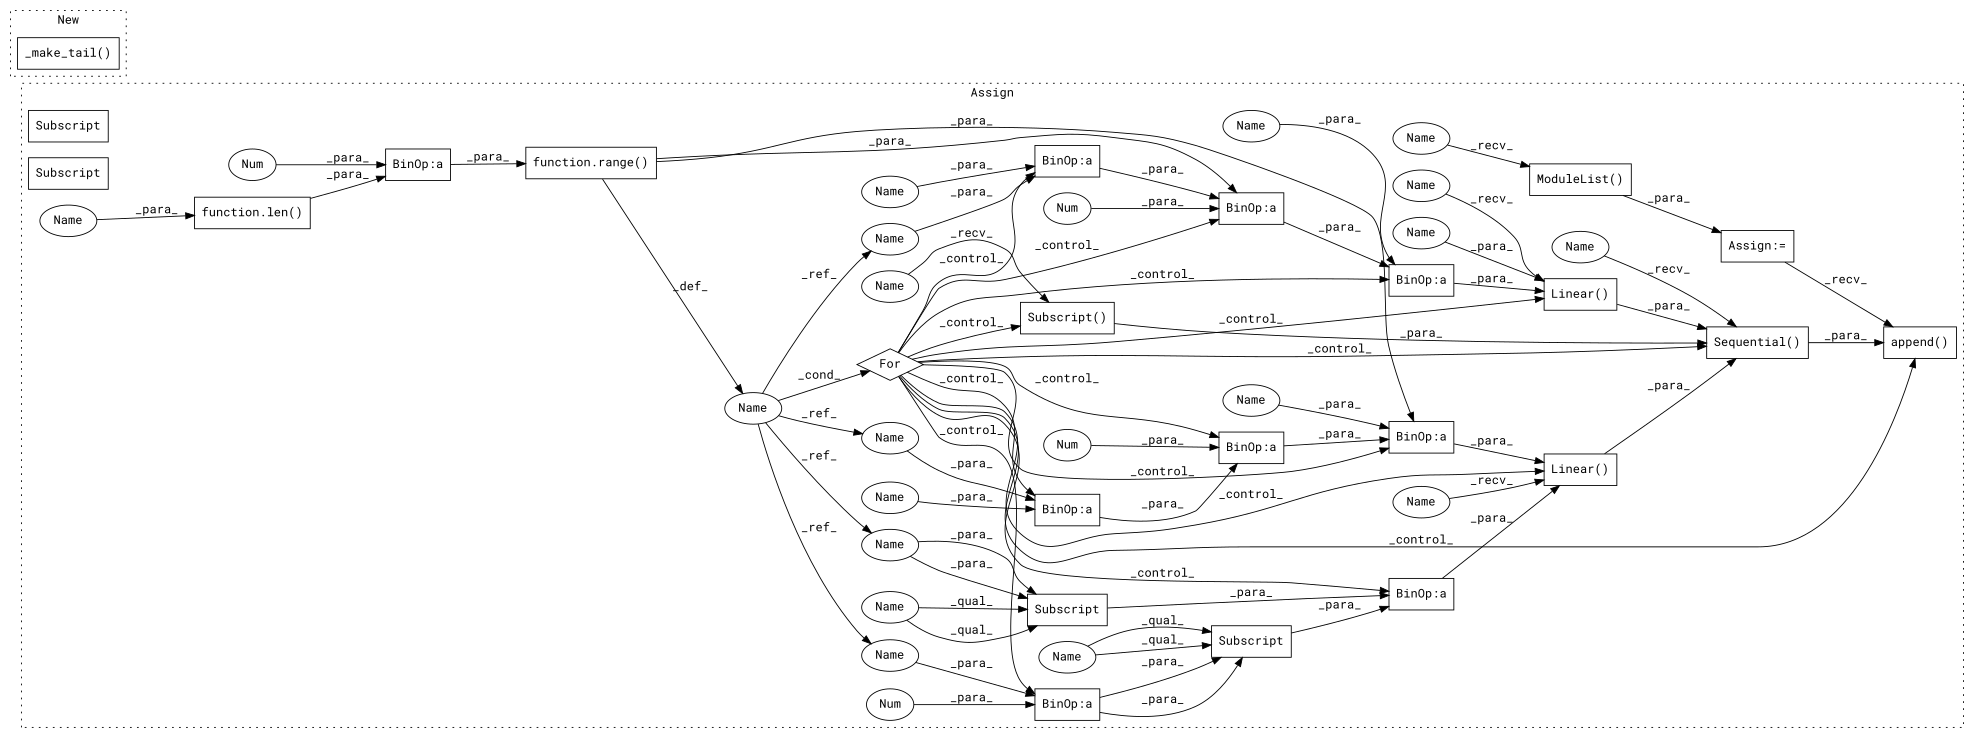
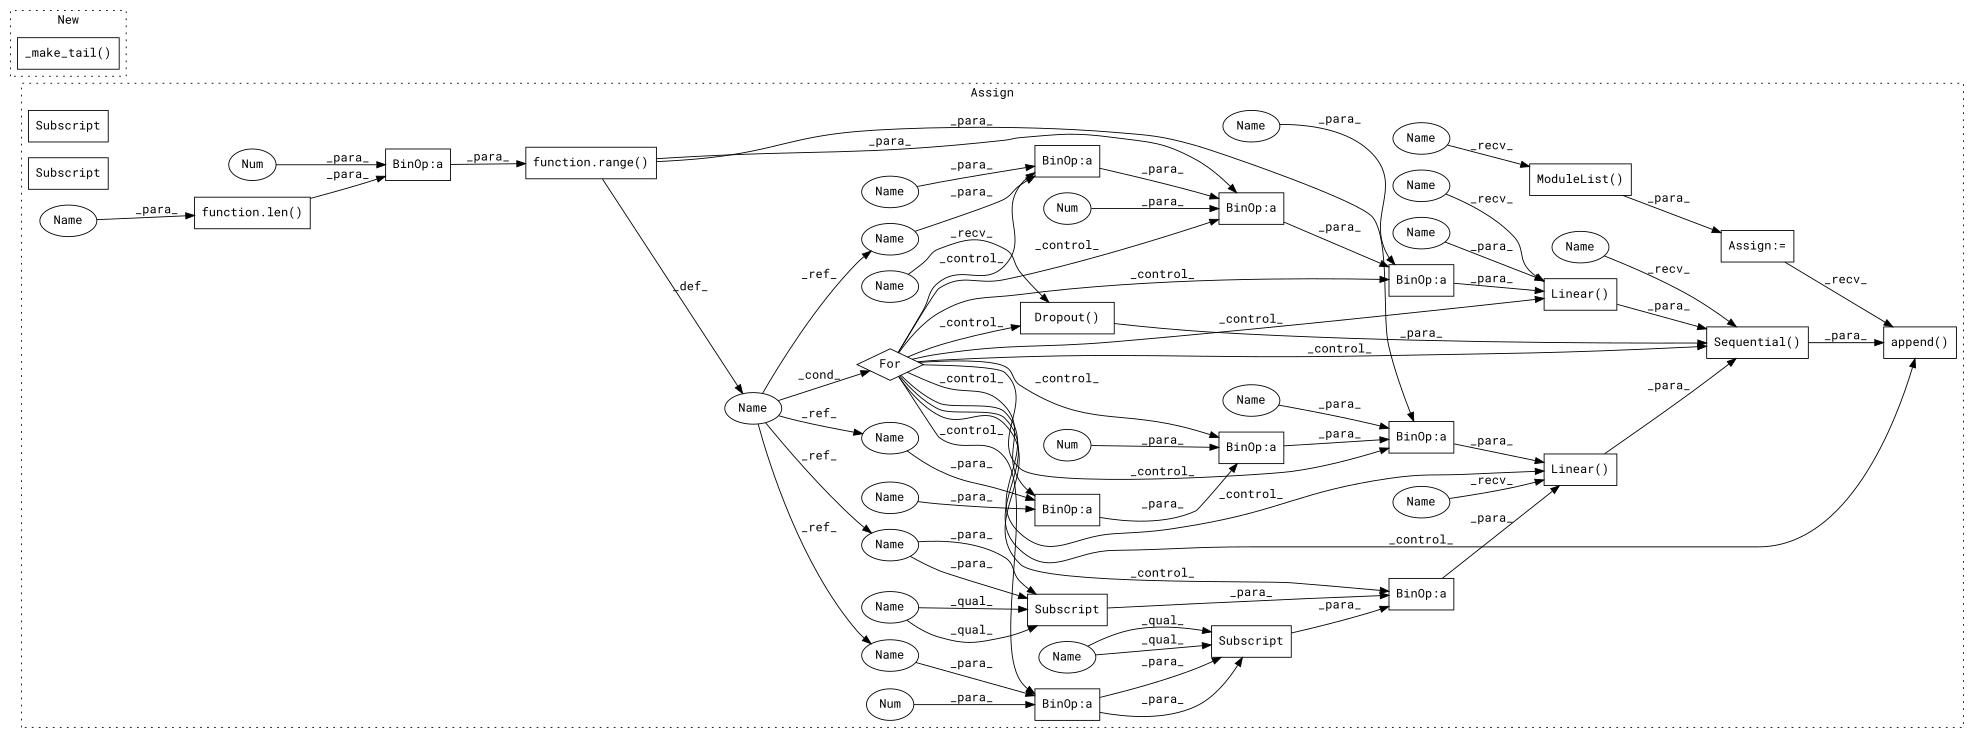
node "Subscript()": label "Subscript()" -> "Dropout()"
